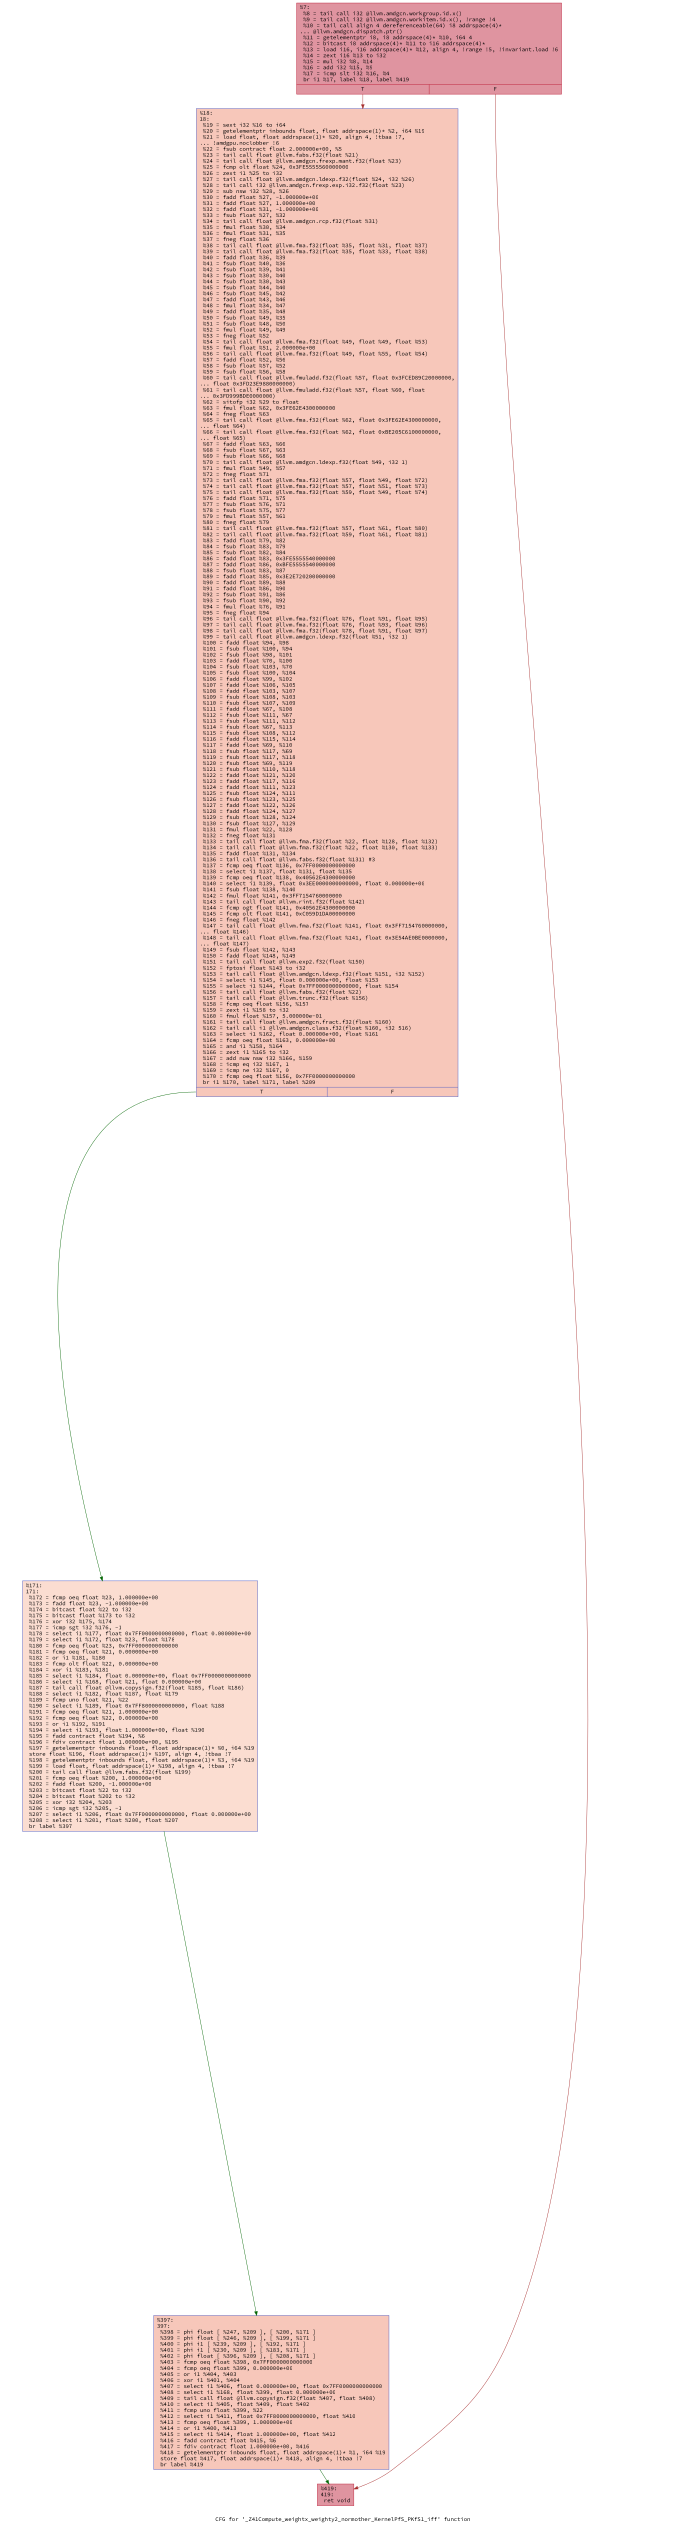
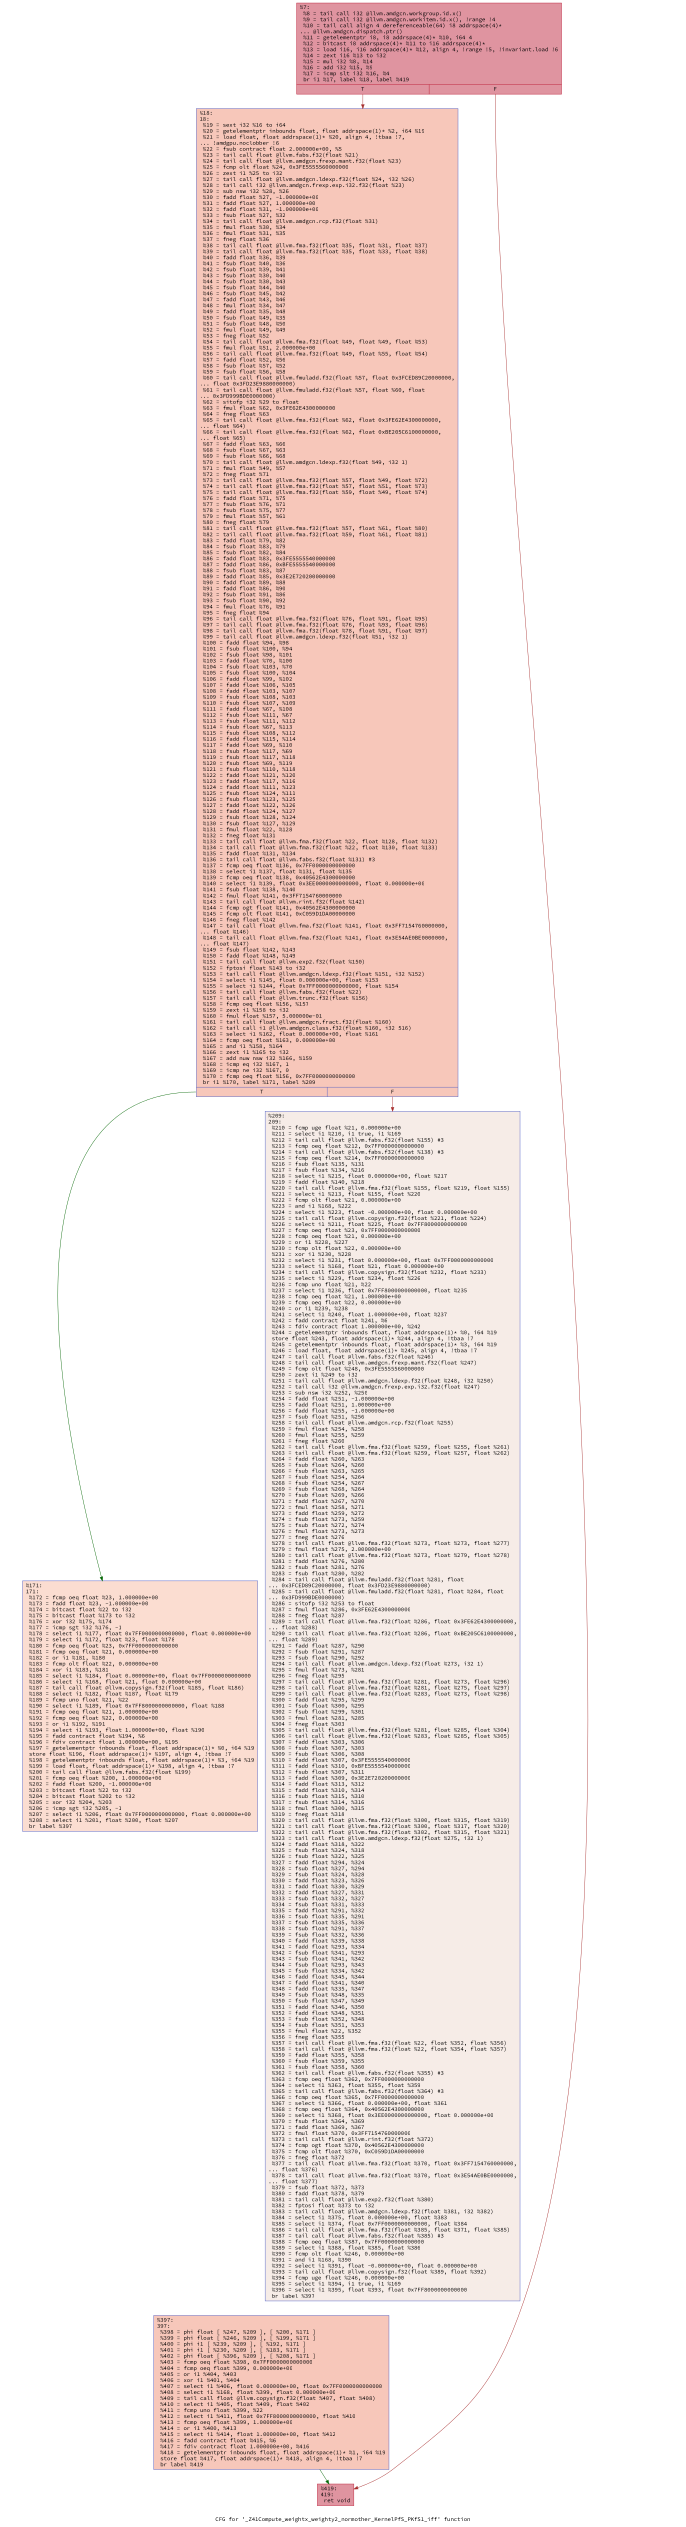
node "%209:": added
edge "%171:" -> "%397:": removed
